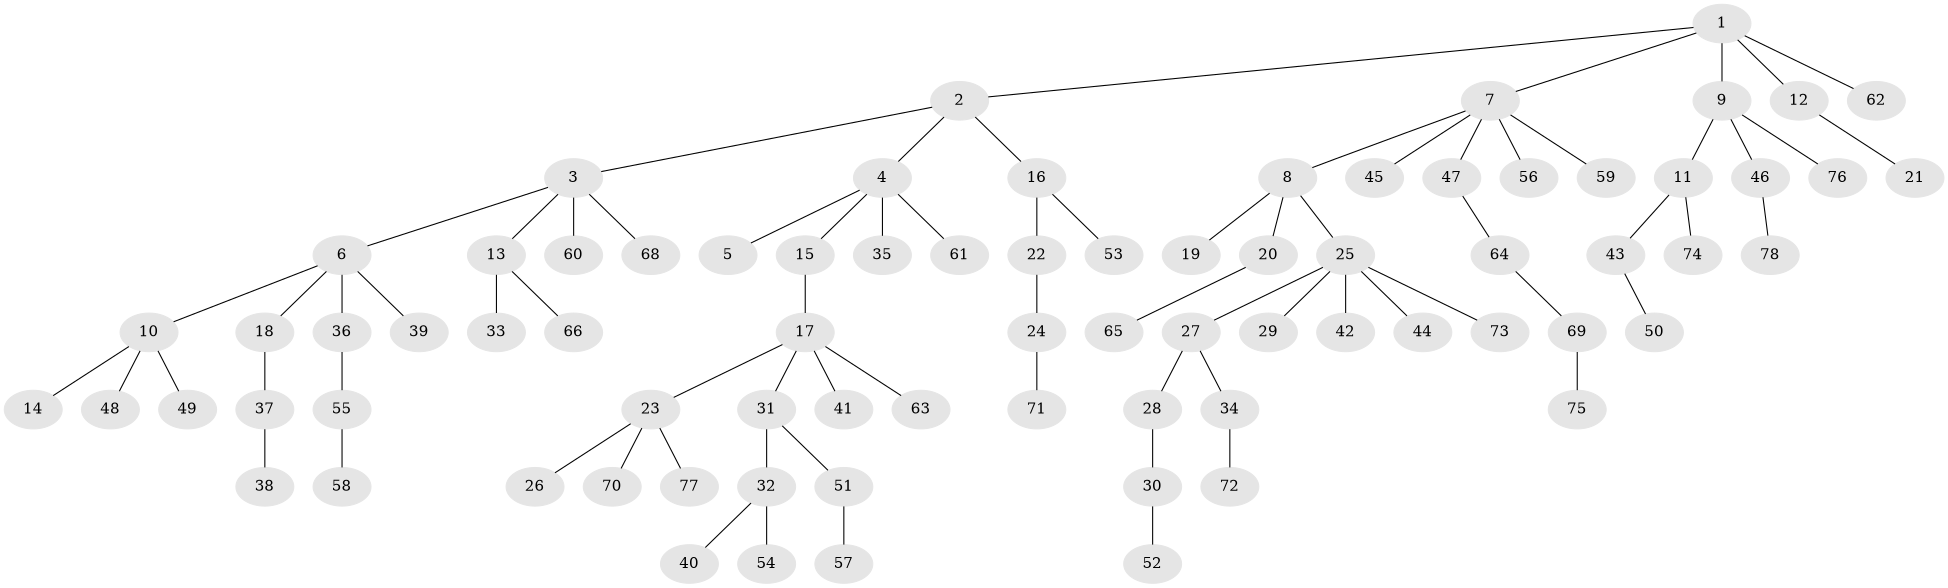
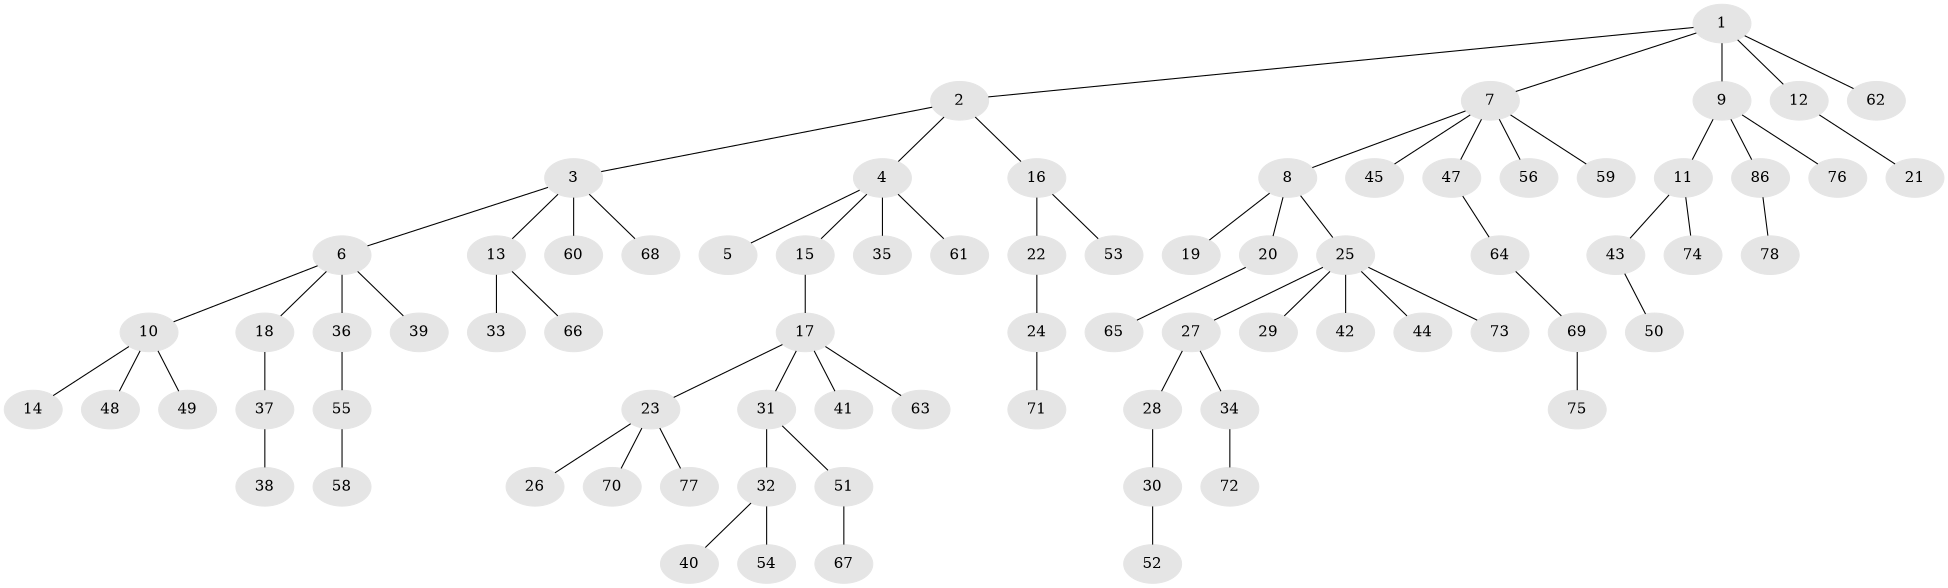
node "46": label "46" -> "86"
node "57": label "57" -> "67"
